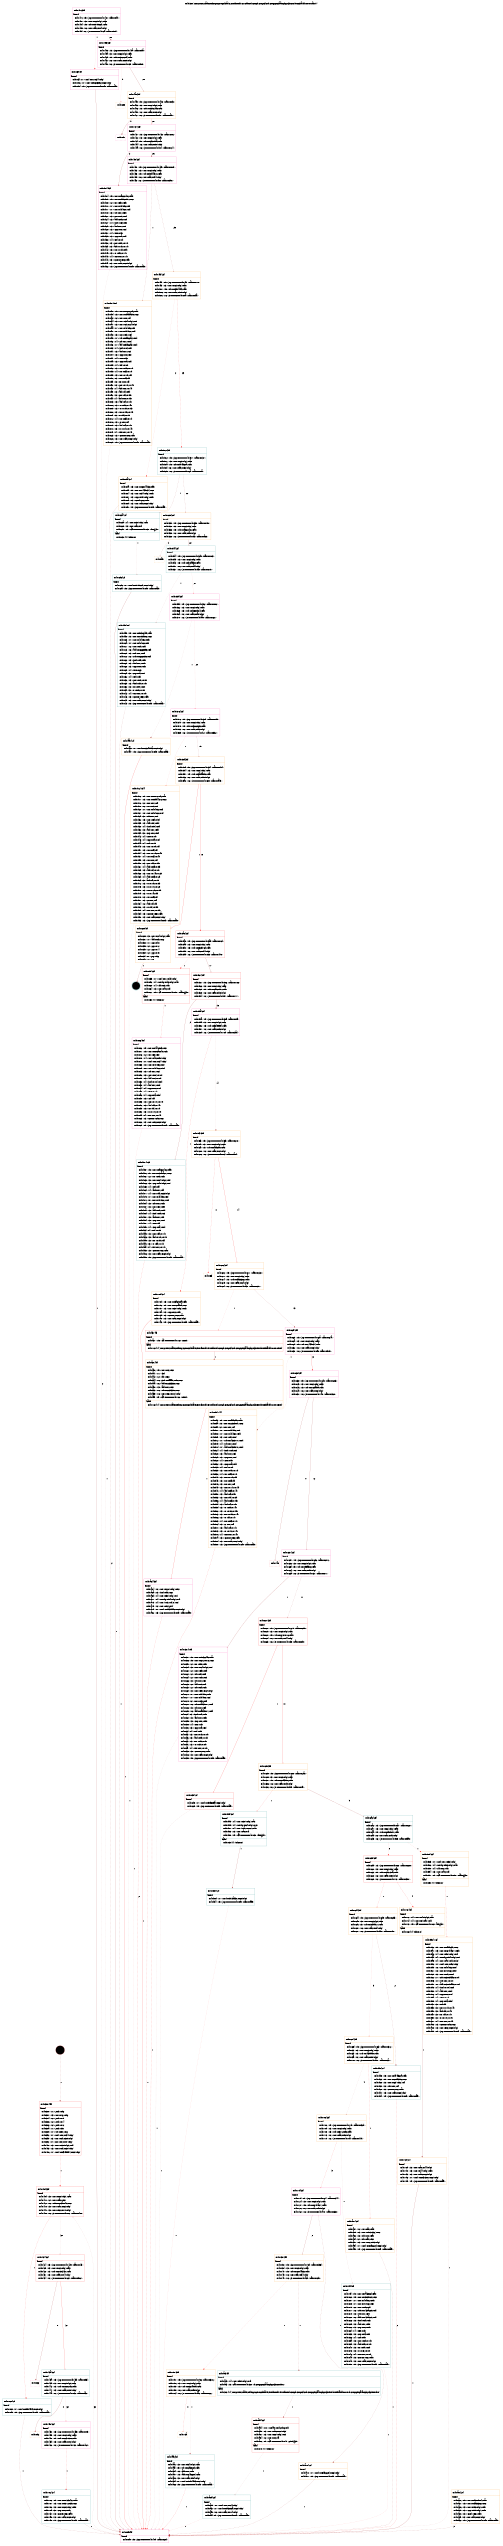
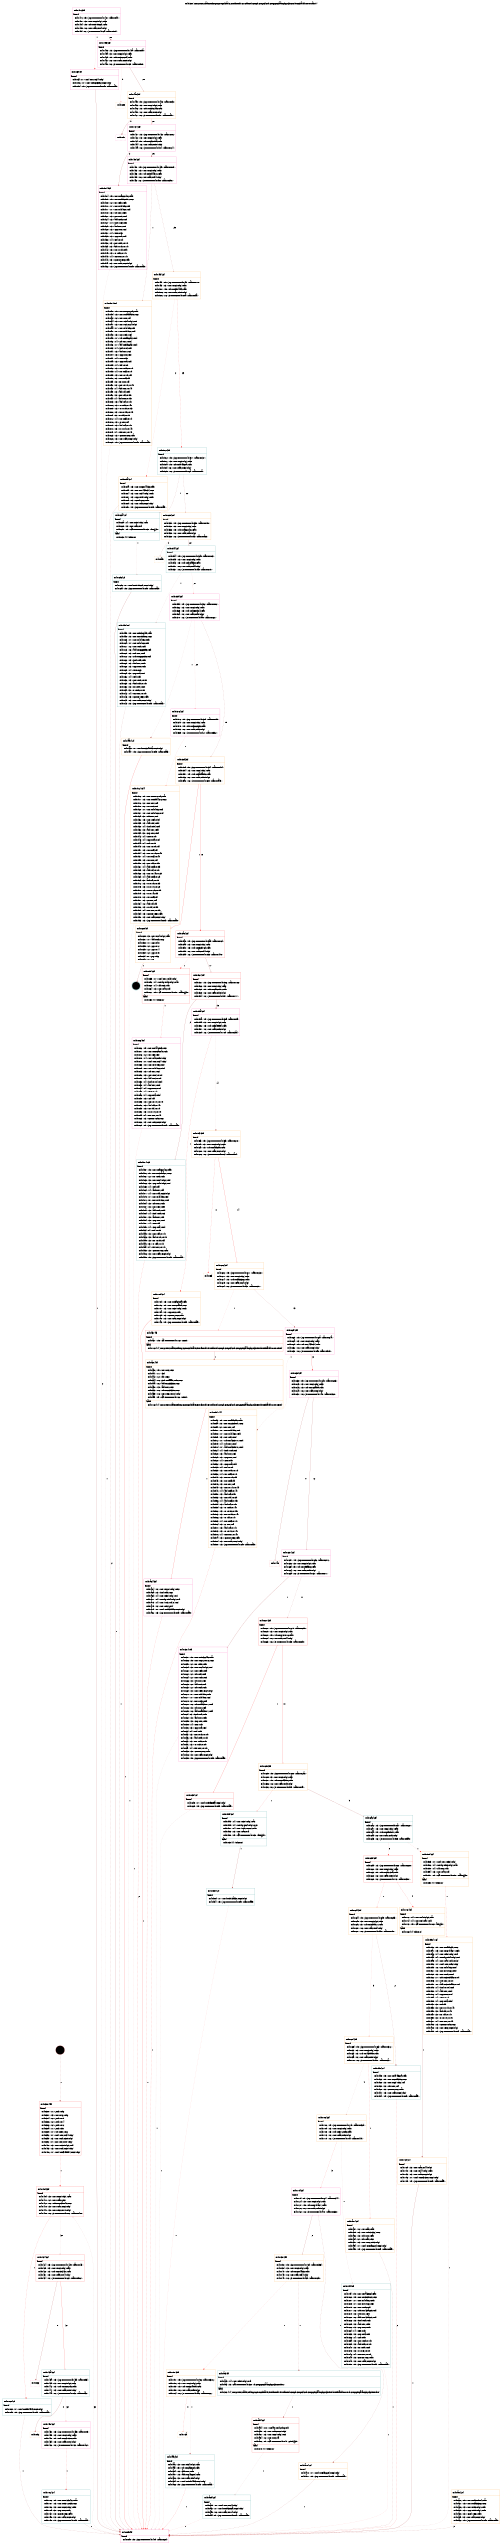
edge "0x401576 [25]" -> "0x40158f [25]": now "0x40155d [25]" -> "0x40158f [25]"
